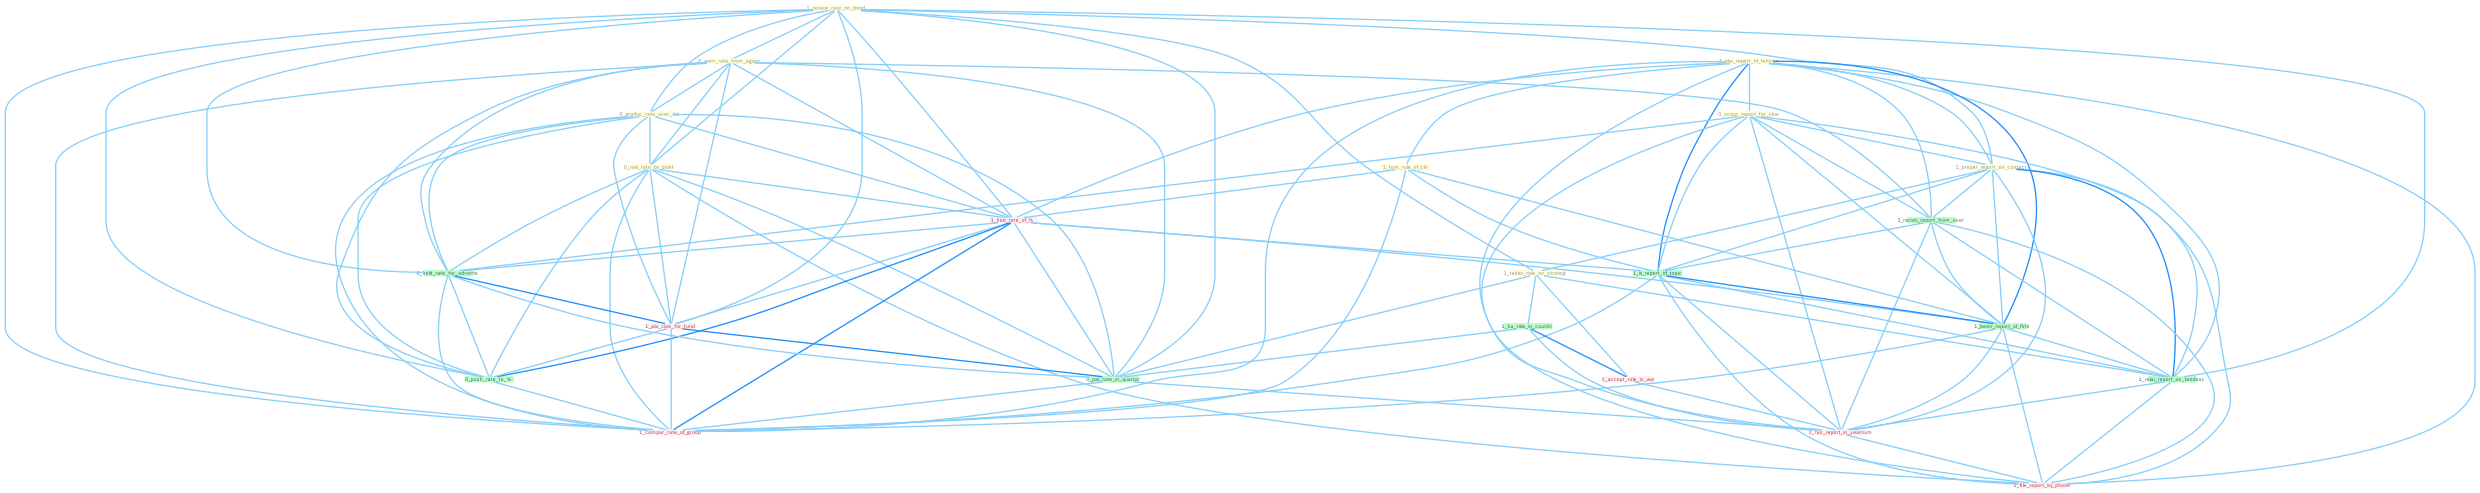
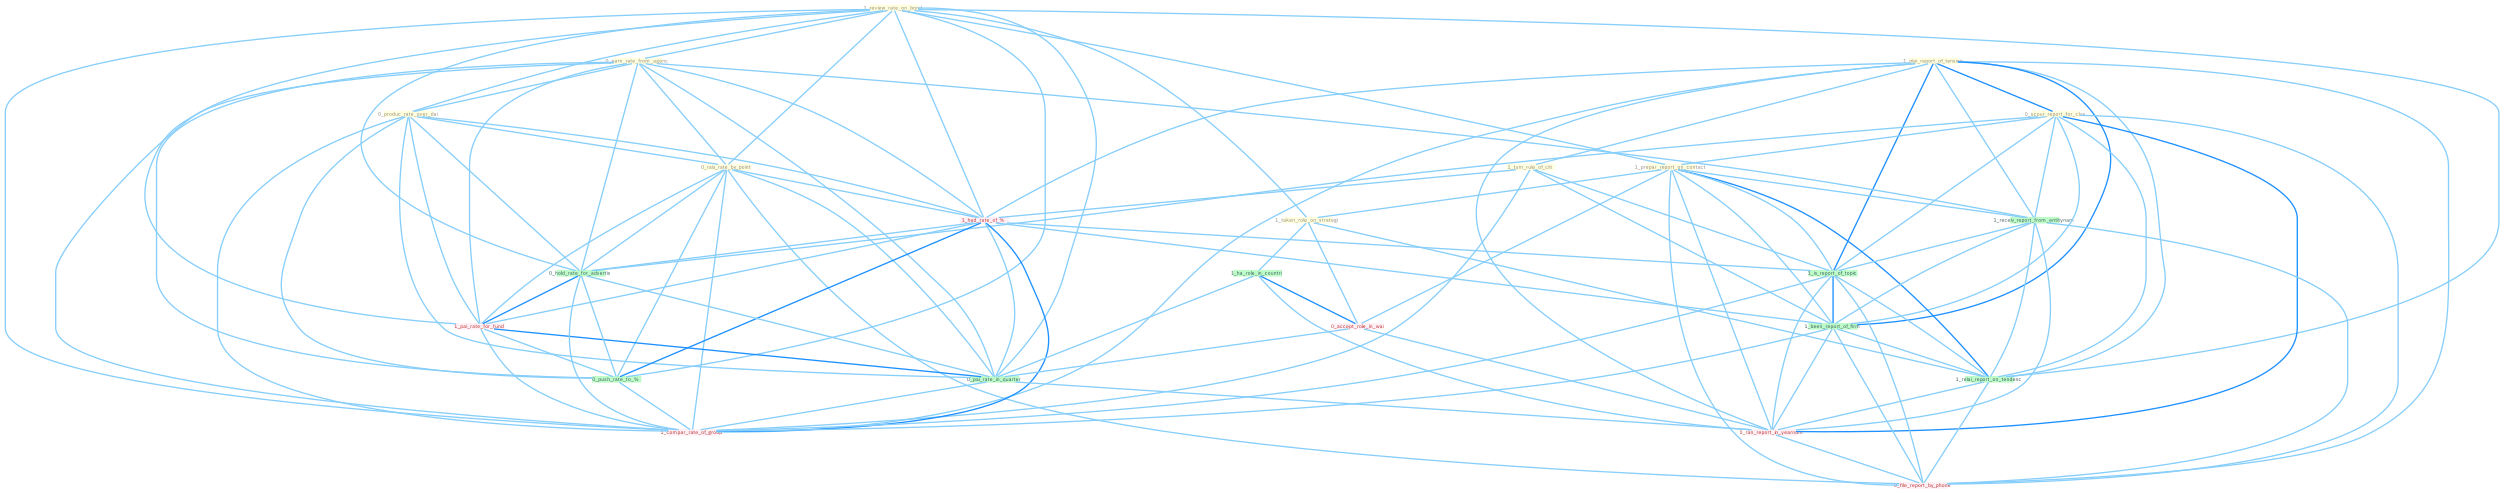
edge "1_plai_report_of_tension" -- "0_scour_report_for_clue": color #87cefa -> #1e90ff
edge "1_plai_report_of_tension" -- "1_prepar_report_on_contact": now "0_accept_role_in_wai" -- "1_prepar_report_on_contact"
node "1_receiv_report_from_over": label "1_receiv_report_from_over" -> "1_receiv_report_from_entitynam"
edge "0_scour_report_for_clue" -- "0_ran_report_in_yearnum": color #87cefa -> #1e90ff
edge "1_taken_role_on_strategi" -- "0_pai_rate_in_quarter": now "0_accept_role_in_wai" -- "0_pai_rate_in_quarter"
